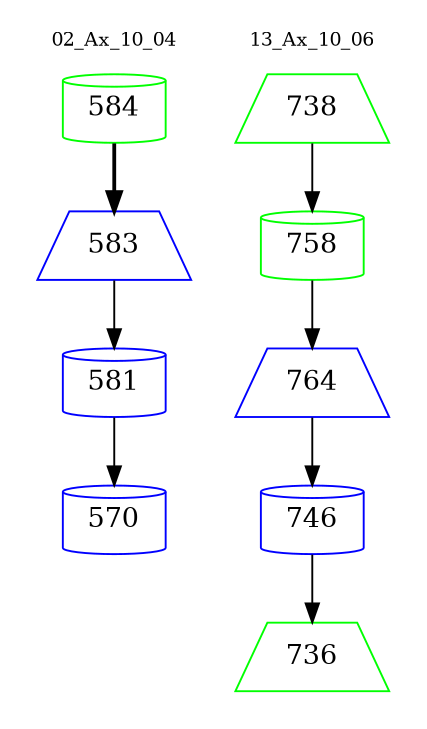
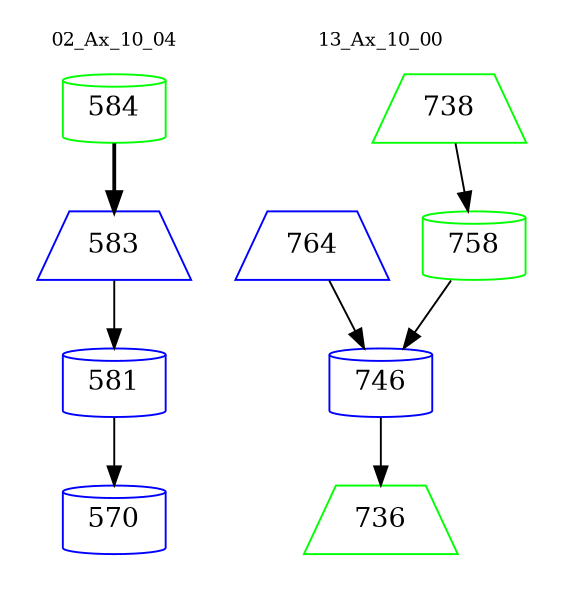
cluster "13_Ax_10_06": label "13_Ax_10_06" -> "13_Ax_10_00"
edge "758" -> "764": now "758" -> "746"
